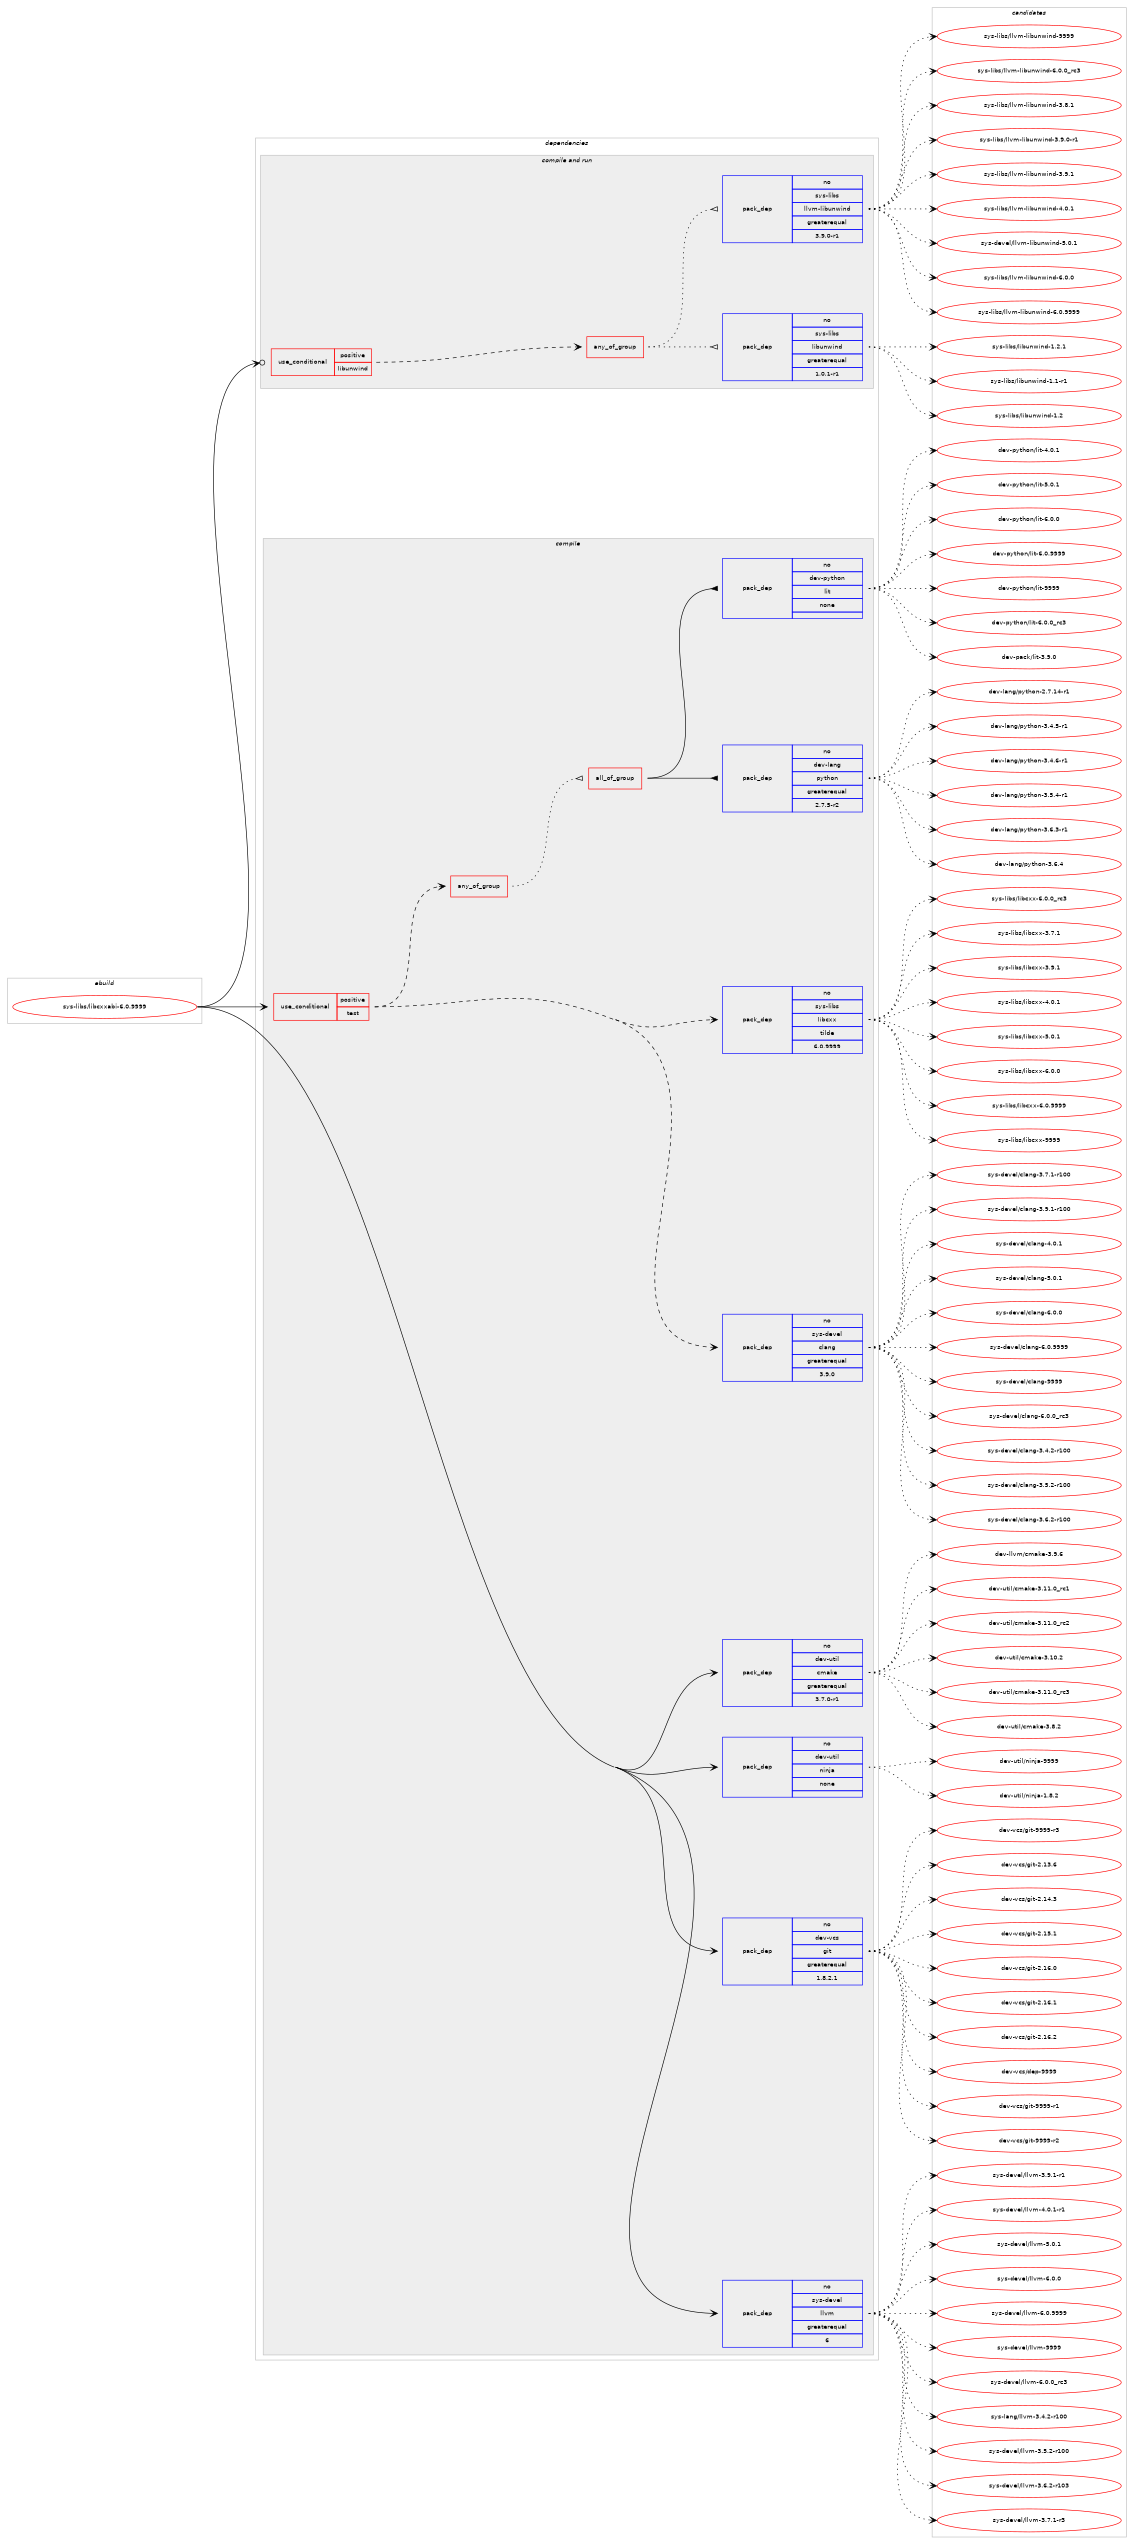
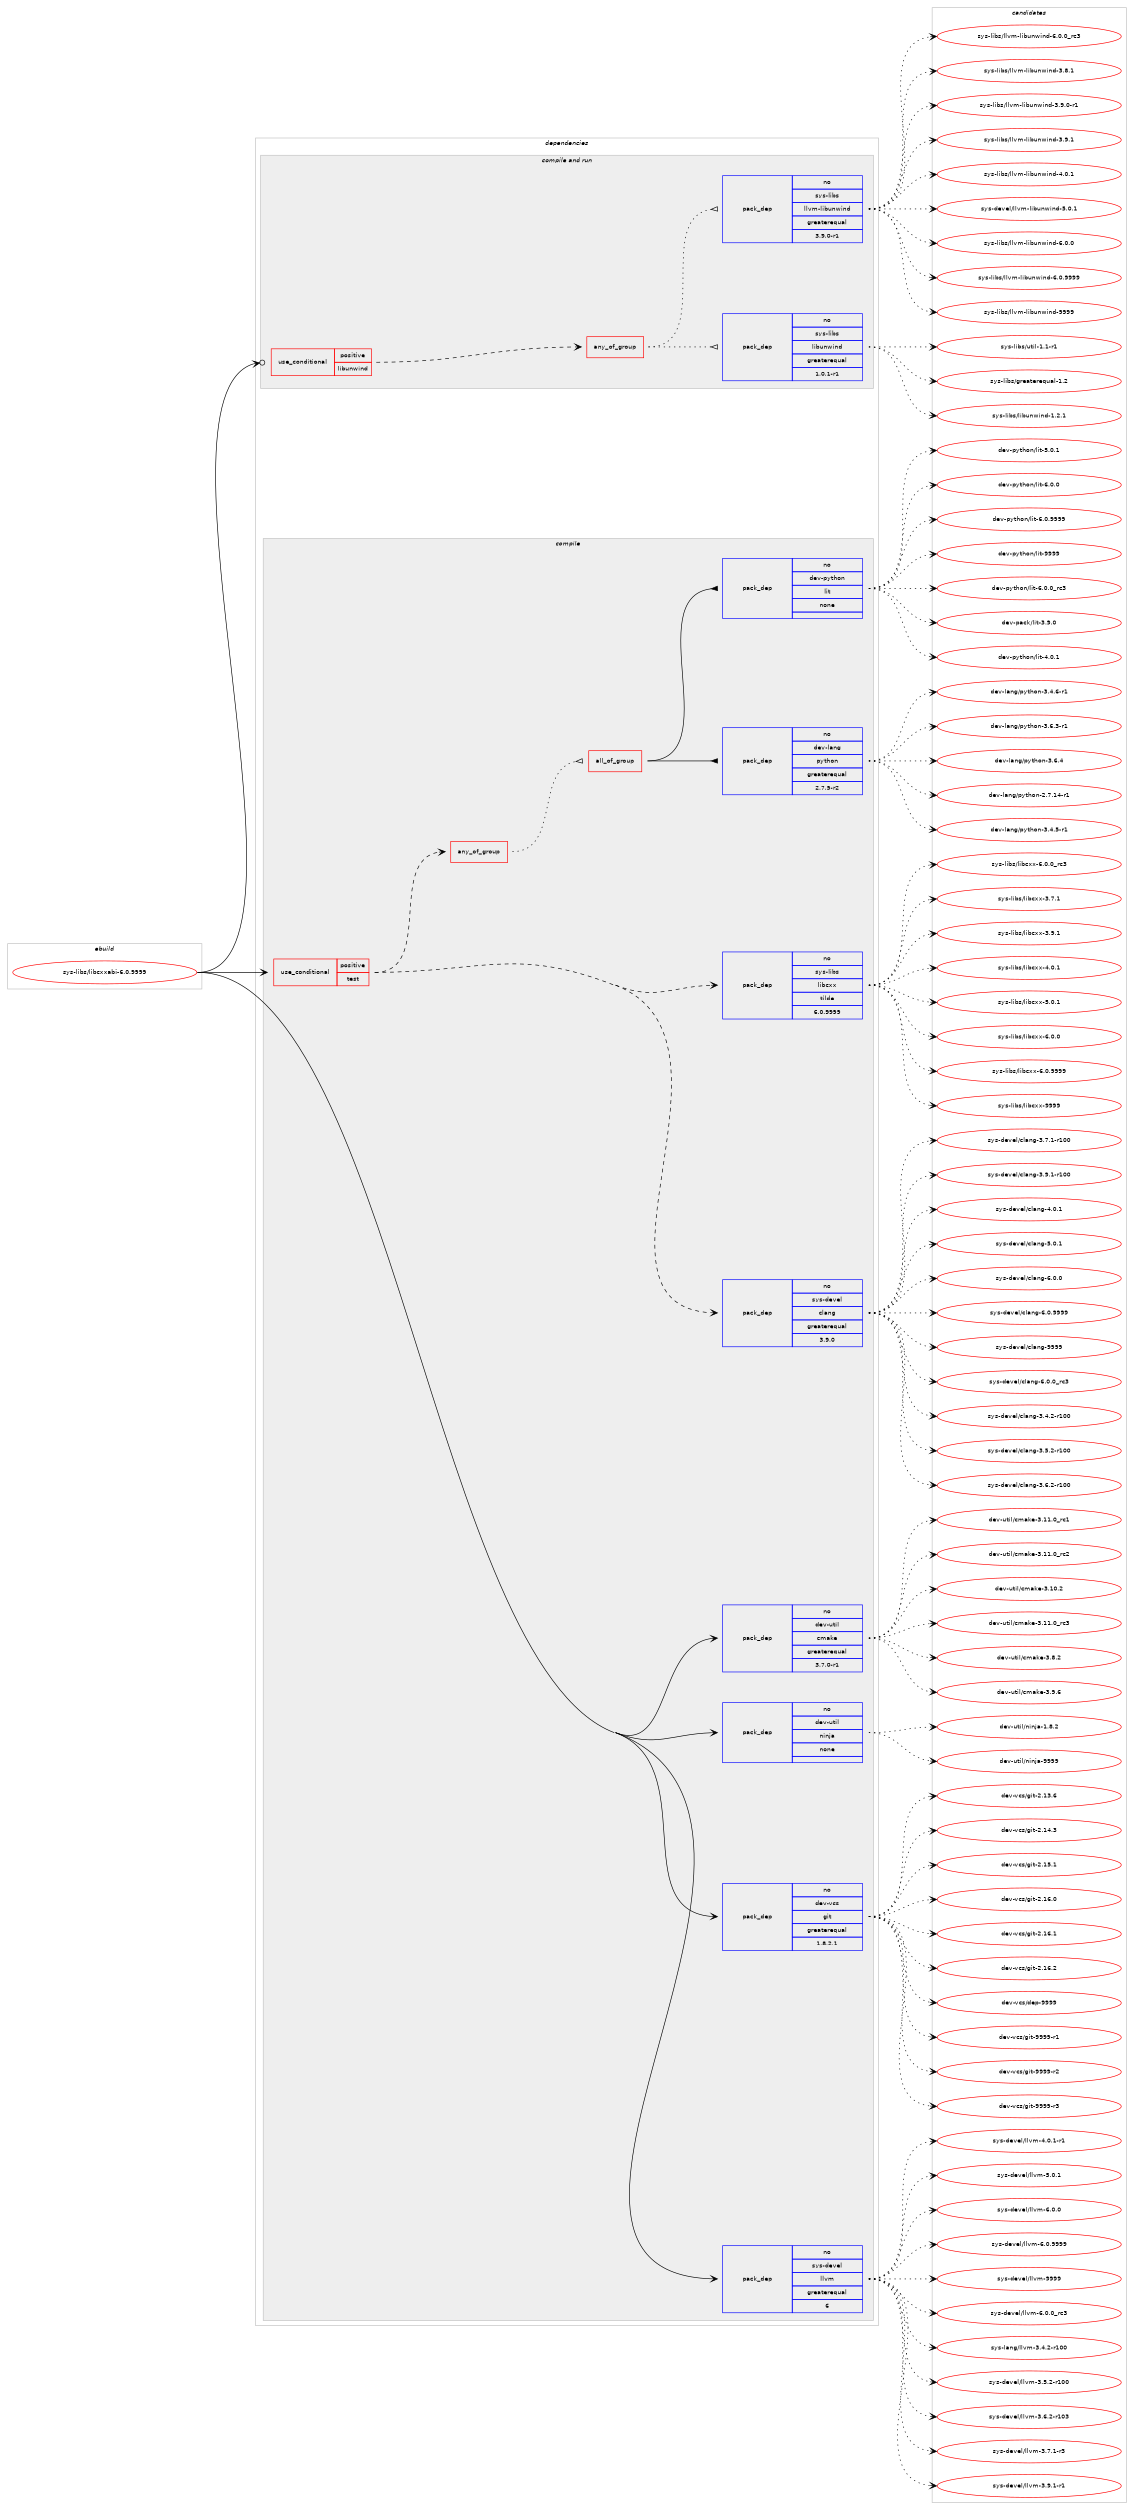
node "sys-libs/libunwind-1.1-r1": label "sys-libs/libunwind-1.1-r1" -> "sys-libs/util-1.1-r1"
node "sys-libs/libunwind-1.2": label "sys-libs/libunwind-1.2" -> "sys-libs/greaterequal-1.2"
node "dev-lang/python-3.5.4-r1": removed
node "dev-llvm/cmake-3.9.6": label "dev-llvm/cmake-3.9.6" -> "dev-util/cmake-3.9.6"
